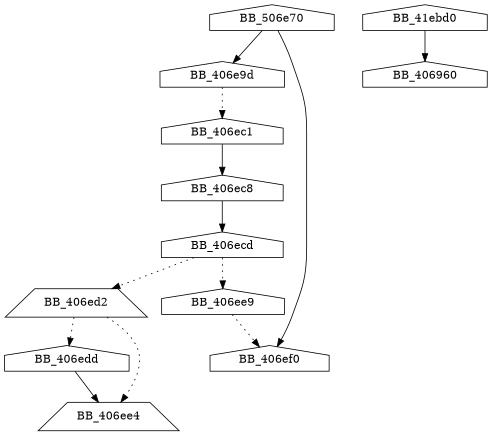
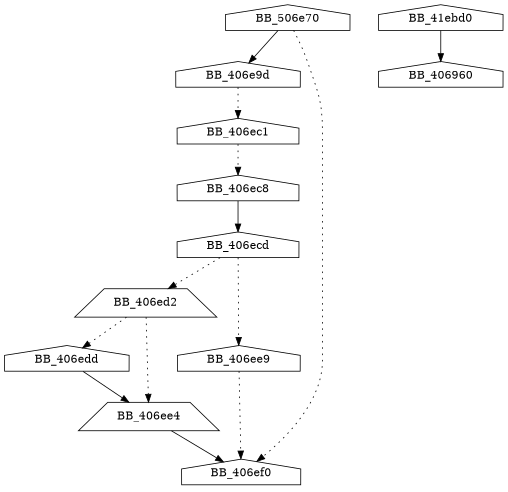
edge "BB_406ec1" -> "BB_406ec8": style solid -> dotted
edge "BB_506e70" -> "BB_406ef0": style solid -> dotted
edge "BB_406ee4" -> "BB_406ef0": added
